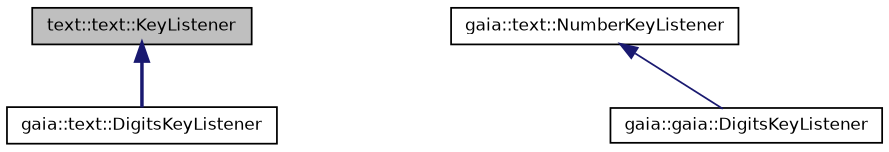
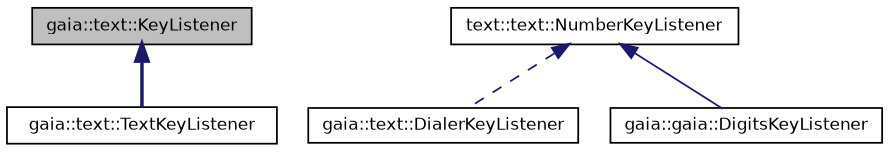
node "text::text::KeyListener": label "text::text::KeyListener" -> "gaia::text::KeyListener"
node "gaia::text::NumberKeyListener": label "gaia::text::NumberKeyListener" -> "text::text::NumberKeyListener"
node "gaia::text::DigitsKeyListener": label "gaia::text::DigitsKeyListener" -> "gaia::text::TextKeyListener"
node "gaia::text::DialerKeyListener": added
